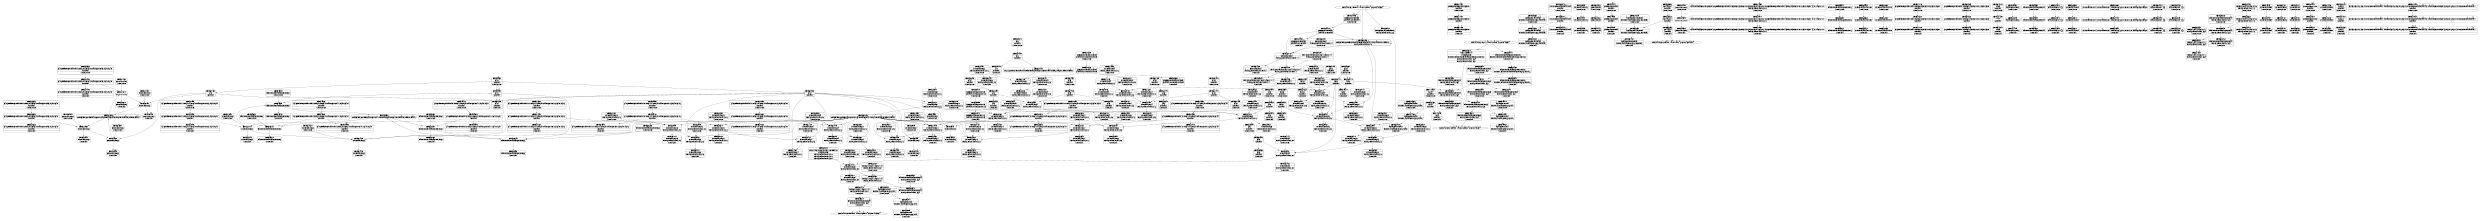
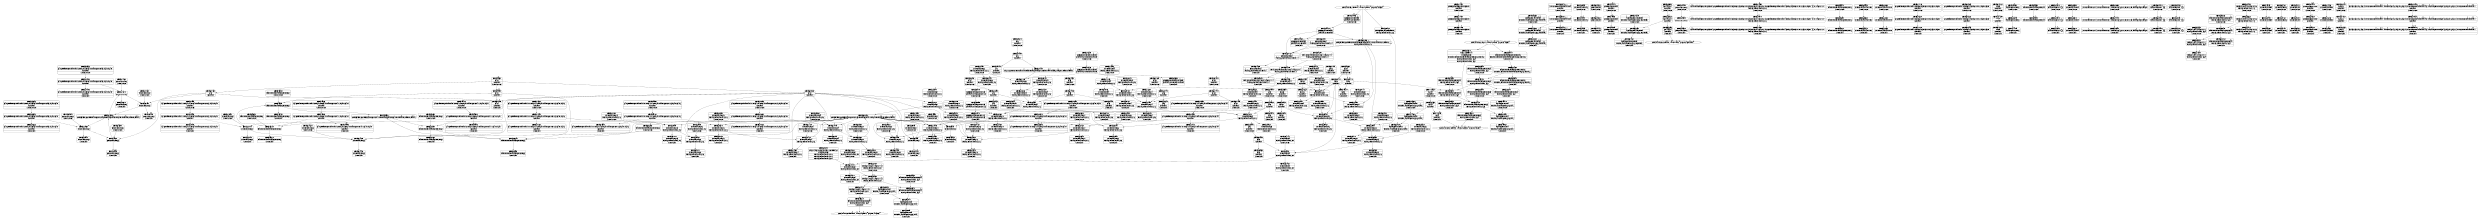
node "CE0x57fca60": removed
node "CE0x58293d0": added
